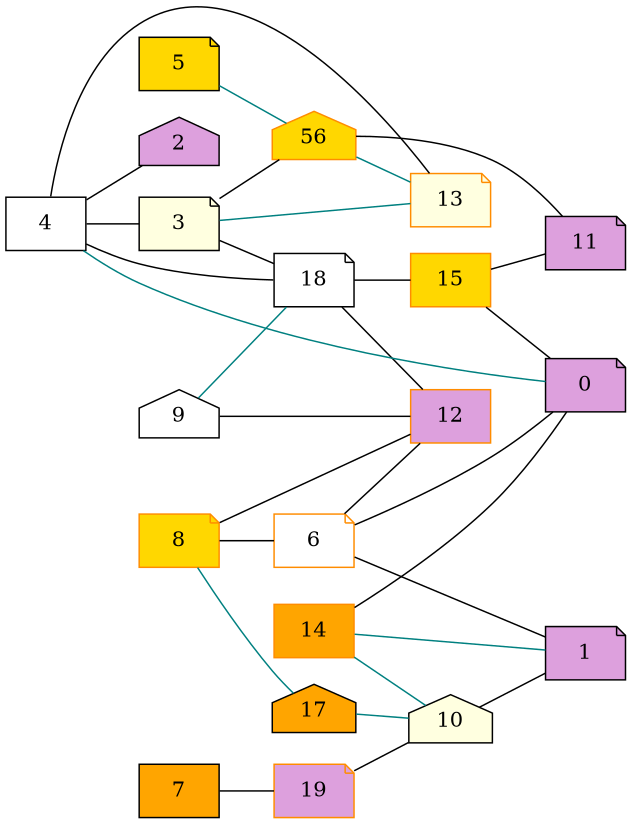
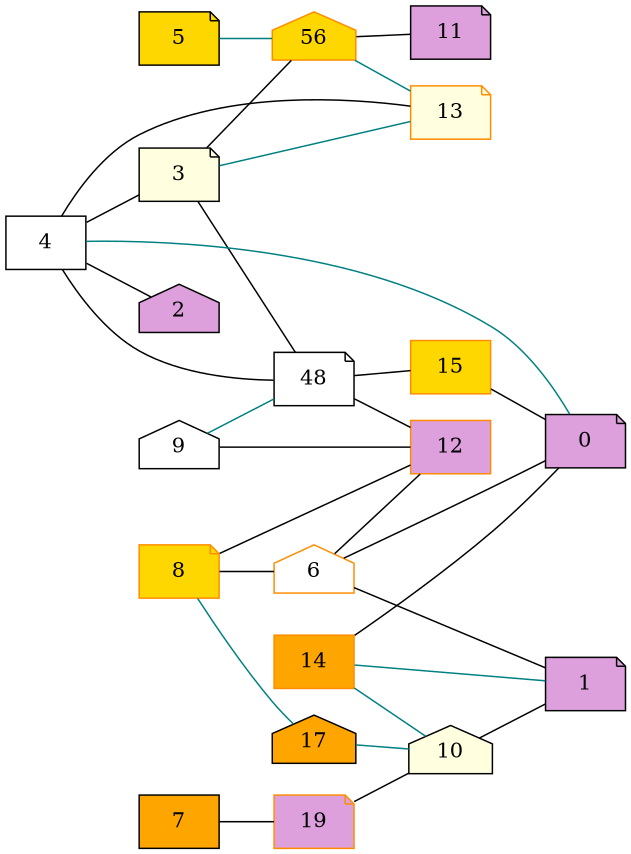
edge "11" -- "15": removed
node "18": label "18" -> "48"
node "6": shape note -> house
